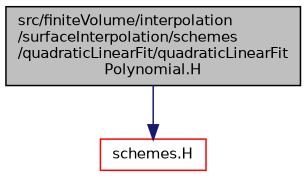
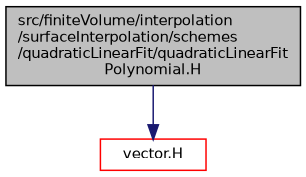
node "schemes.H": label "schemes.H" -> "vector.H"
